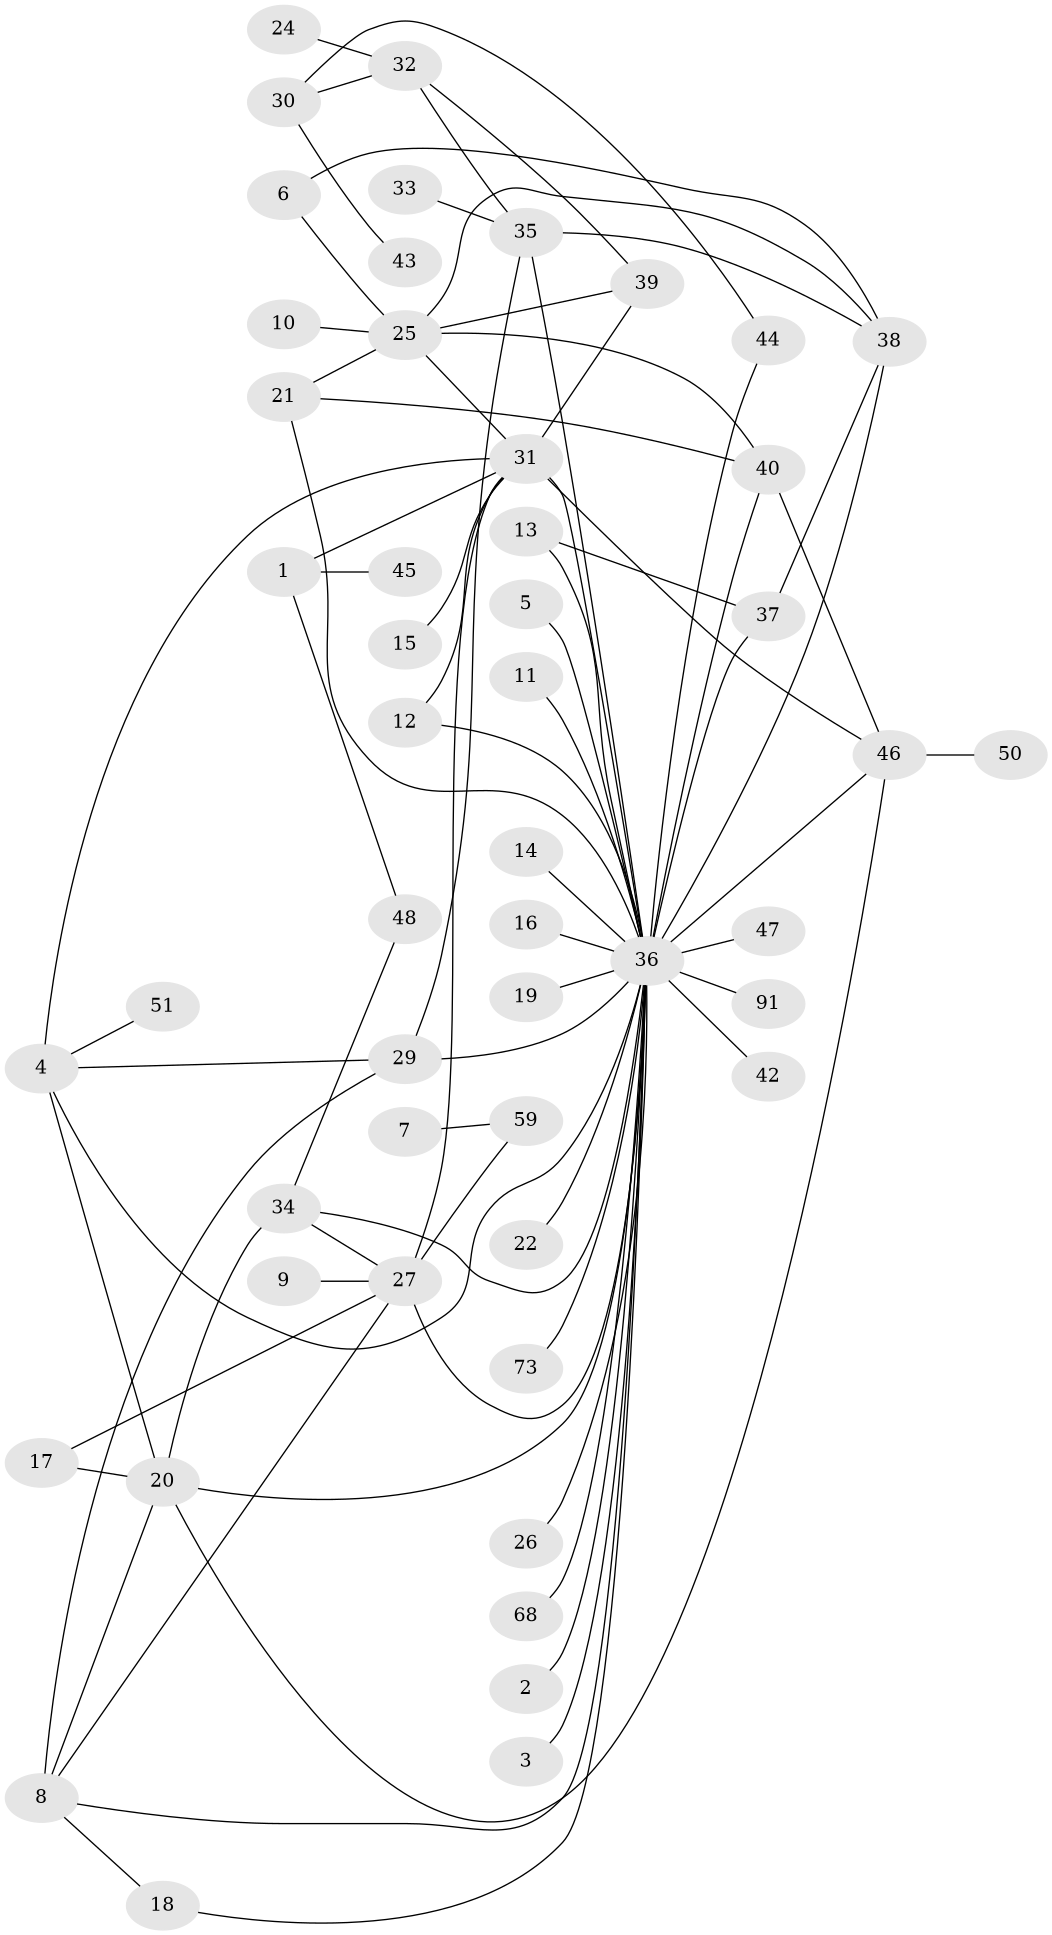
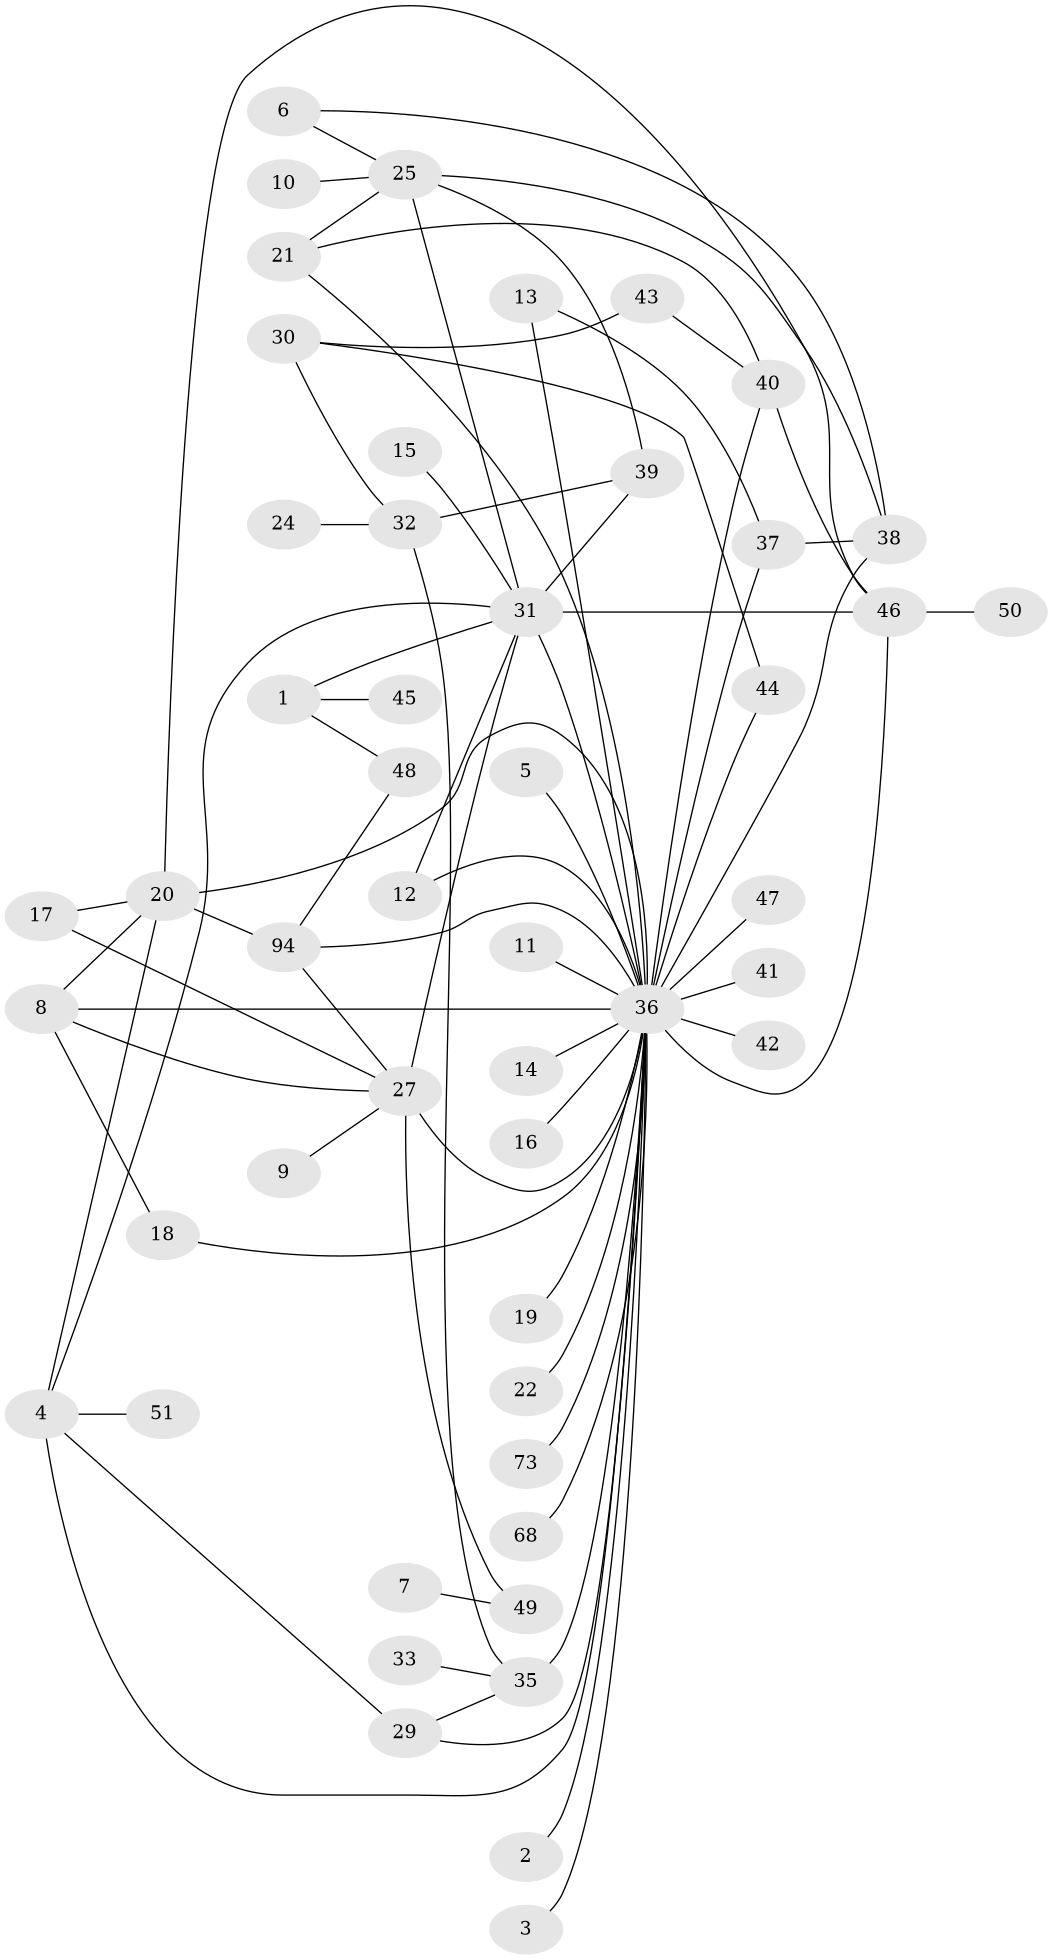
edge "35" -- "38": removed
edge "25" -- "40": now "43" -- "40"
node "91": label "91" -> "41"
node "59": label "59" -> "49"
node "34": label "34" -> "94"
edge "29" -- "8": removed
node "26": removed
